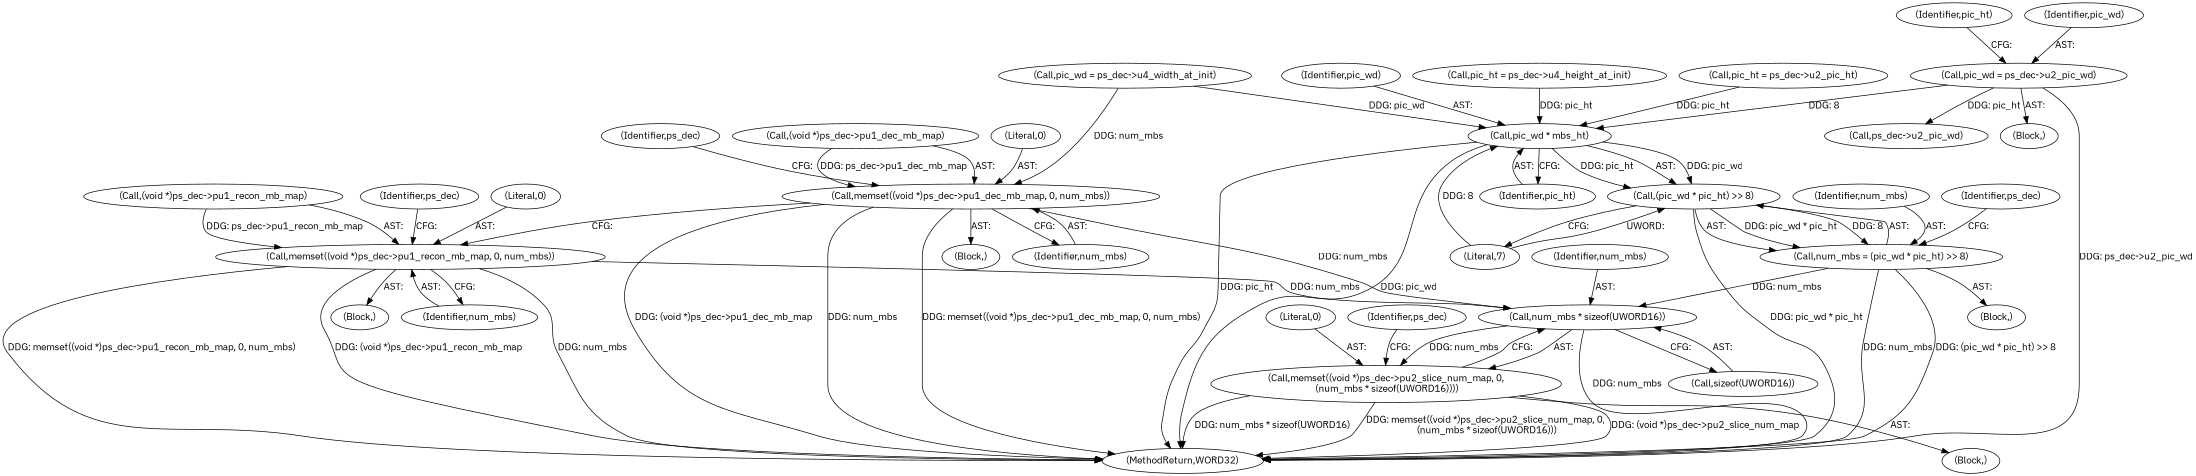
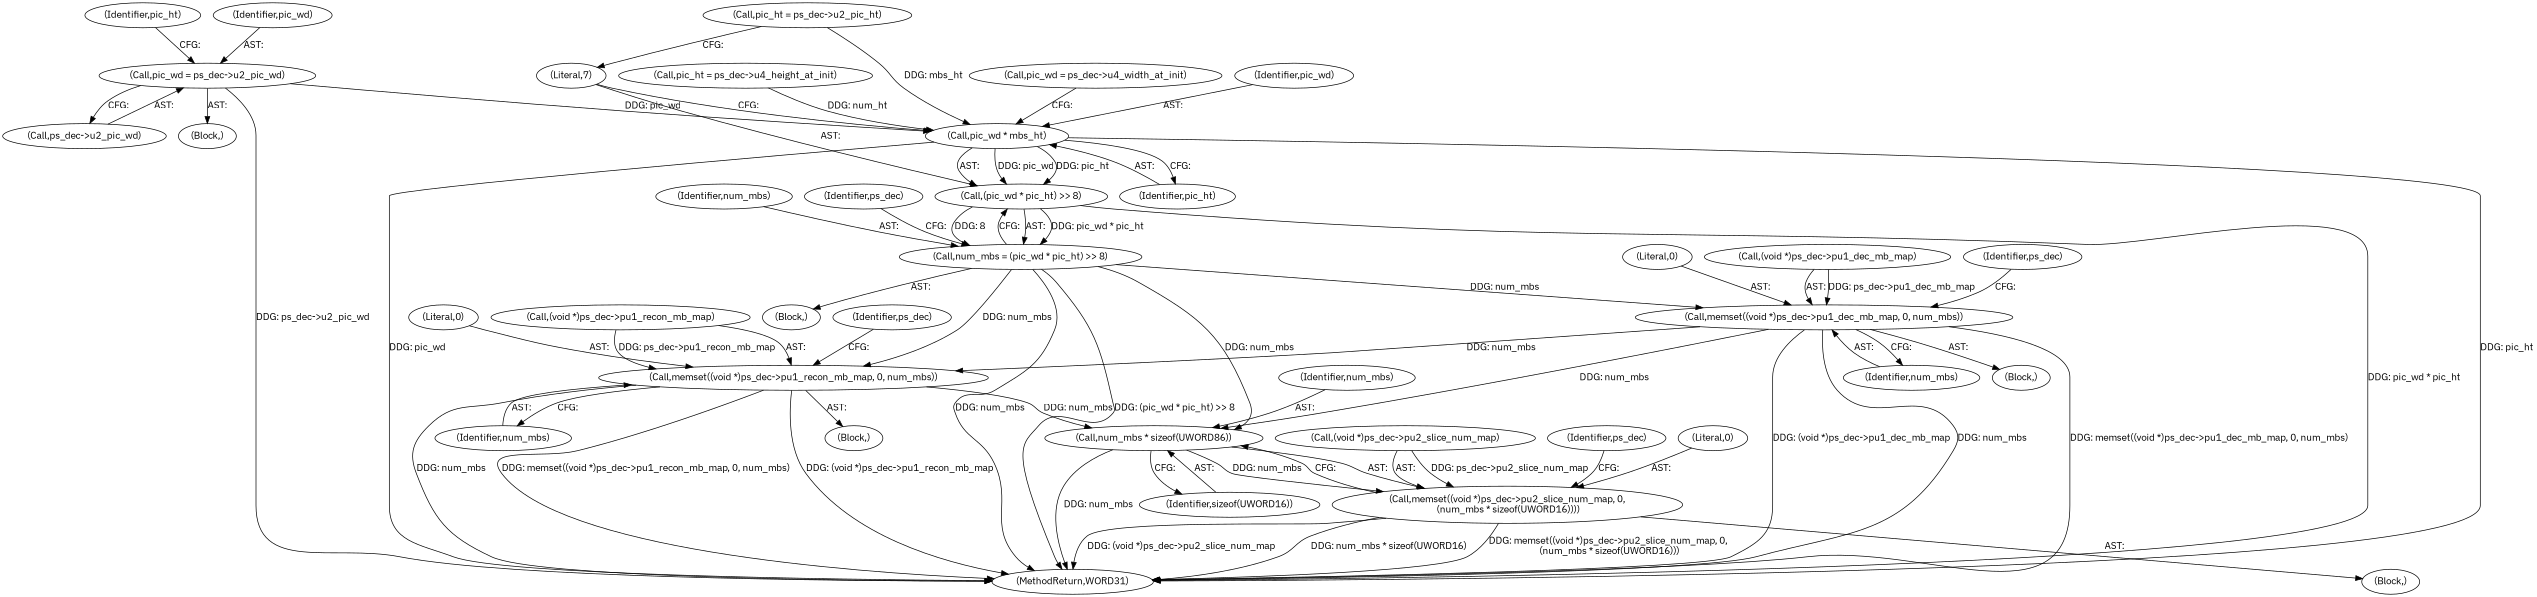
edge "(Call,pic_wd = ps_dec->u4_width_at_init)" -> "(Call,pic_wd * mbs_ht)": label "DDG: pic_wd" -> "CFG: "
edge "(Call,pic_ht = ps_dec->u4_height_at_init)" -> "(Call,pic_wd * mbs_ht)": label "DDG: pic_ht" -> "DDG: num_ht"
edge "(Call,pic_ht = ps_dec->u2_pic_ht)" -> "(Call,pic_wd * mbs_ht)": label "DDG: pic_ht" -> "DDG: mbs_ht"
edge "(Call,pic_wd = ps_dec->u2_pic_wd)" -> "(Call,pic_wd * mbs_ht)": label "DDG: 8" -> "DDG: pic_wd"
edge "(Call,pic_wd = ps_dec->u2_pic_wd)" -> "(Call,ps_dec->u2_pic_wd)": label "DDG: pic_ht" -> "CFG: "
edge "(Call,ps_dec->u2_pic_wd)" -> "(Call,pic_wd = ps_dec->u2_pic_wd)": added, label "AST:"
edge "(Call,pic_wd = ps_dec->u4_width_at_init)" -> "(Call,memset((void *)ps_dec->pu1_dec_mb_map, 0, num_mbs))": now "(Call,num_mbs = (pic_wd * pic_ht) >> 8)" -> "(Call,memset((void *)ps_dec->pu1_dec_mb_map, 0, num_mbs))"
edge "(Literal,7)" -> "(Call,pic_wd * mbs_ht)": label "DDG: 8" -> "CFG: "
edge "(Call,(pic_wd * pic_ht) >> 8)" -> "(Literal,7)": now "(Call,pic_ht = ps_dec->u2_pic_ht)" -> "(Literal,7)"
edge "(Call,memset((void *)ps_dec->pu1_dec_mb_map, 0, num_mbs))" -> "(Call,memset((void *)ps_dec->pu1_recon_mb_map, 0, num_mbs))": label "CFG: " -> "DDG: num_mbs"
edge "(Literal,7)" -> "(Call,(pic_wd * pic_ht) >> 8)": label "UWORD: " -> "AST: "
edge "(Call,num_mbs = (pic_wd * pic_ht) >> 8)" -> "(Call,(pic_wd * pic_ht) >> 8)": label "AST: " -> "CFG: "
node "(Call,num_mbs * sizeof(UWORD16))": label "(Call,num_mbs * sizeof(UWORD16))" -> "(Call,num_mbs * sizeof(UWORD86))"
edge "(Call,num_mbs = (pic_wd * pic_ht) >> 8)" -> "(Call,memset((void *)ps_dec->pu1_recon_mb_map, 0, num_mbs))": added, label "DDG: num_mbs"
node "(Call,sizeof(UWORD16))": label "(Call,sizeof(UWORD16))" -> "(Identifier,sizeof(UWORD16))"
node "(Call,(void *)ps_dec->pu2_slice_num_map)": added
node "(MethodReturn,WORD32)": label "(MethodReturn,WORD32)" -> "(MethodReturn,WORD31)"
